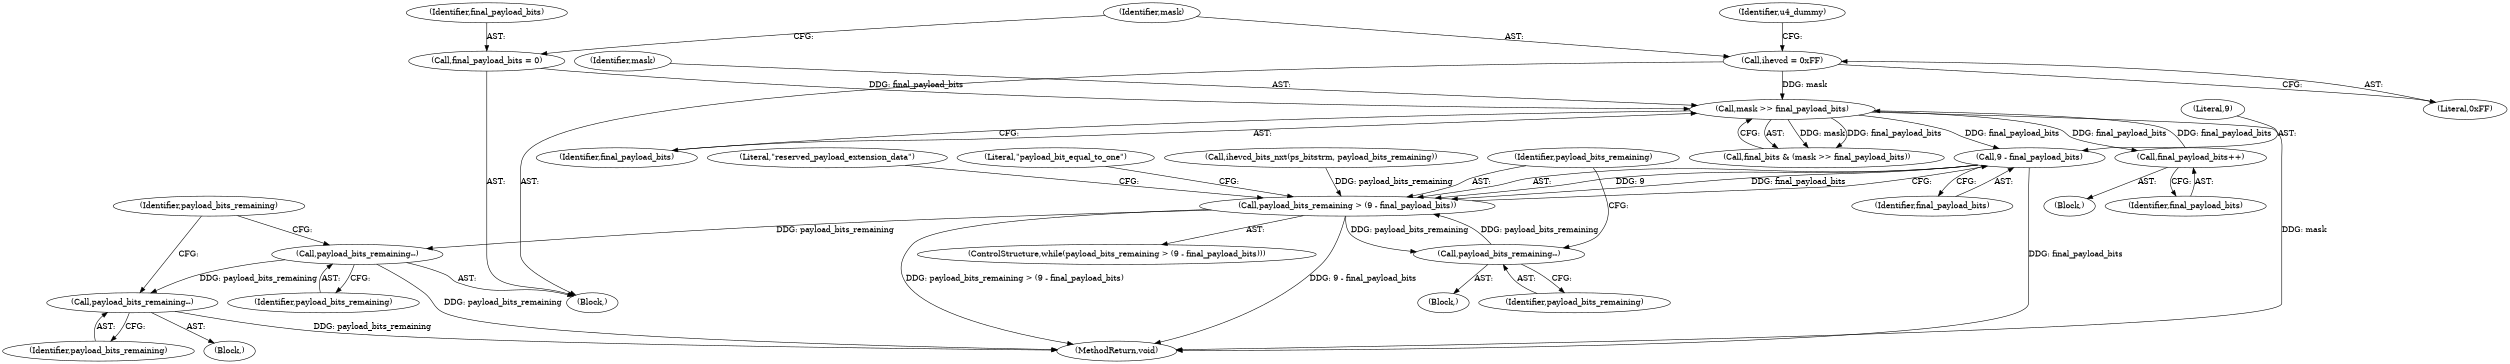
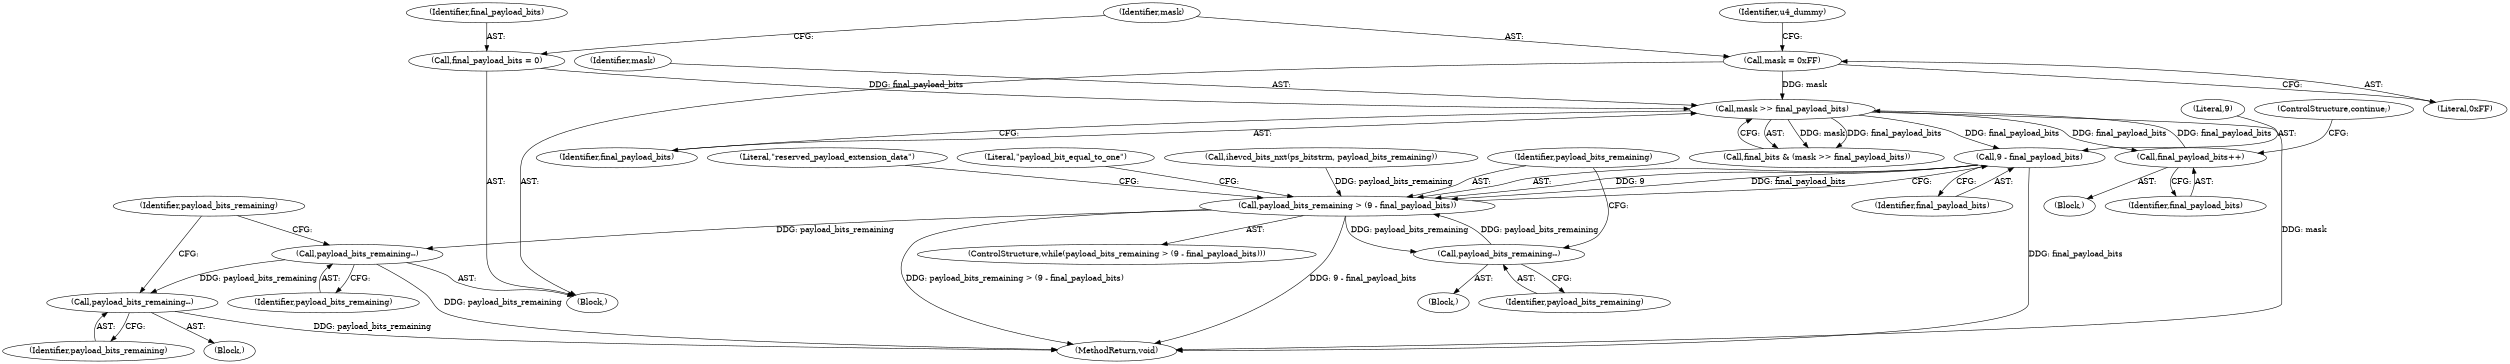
node "(Call,ihevcd = 0xFF)": label "(Call,ihevcd = 0xFF)" -> "(Call,mask = 0xFF)"
node "(ControlStructure,continue;)": added
